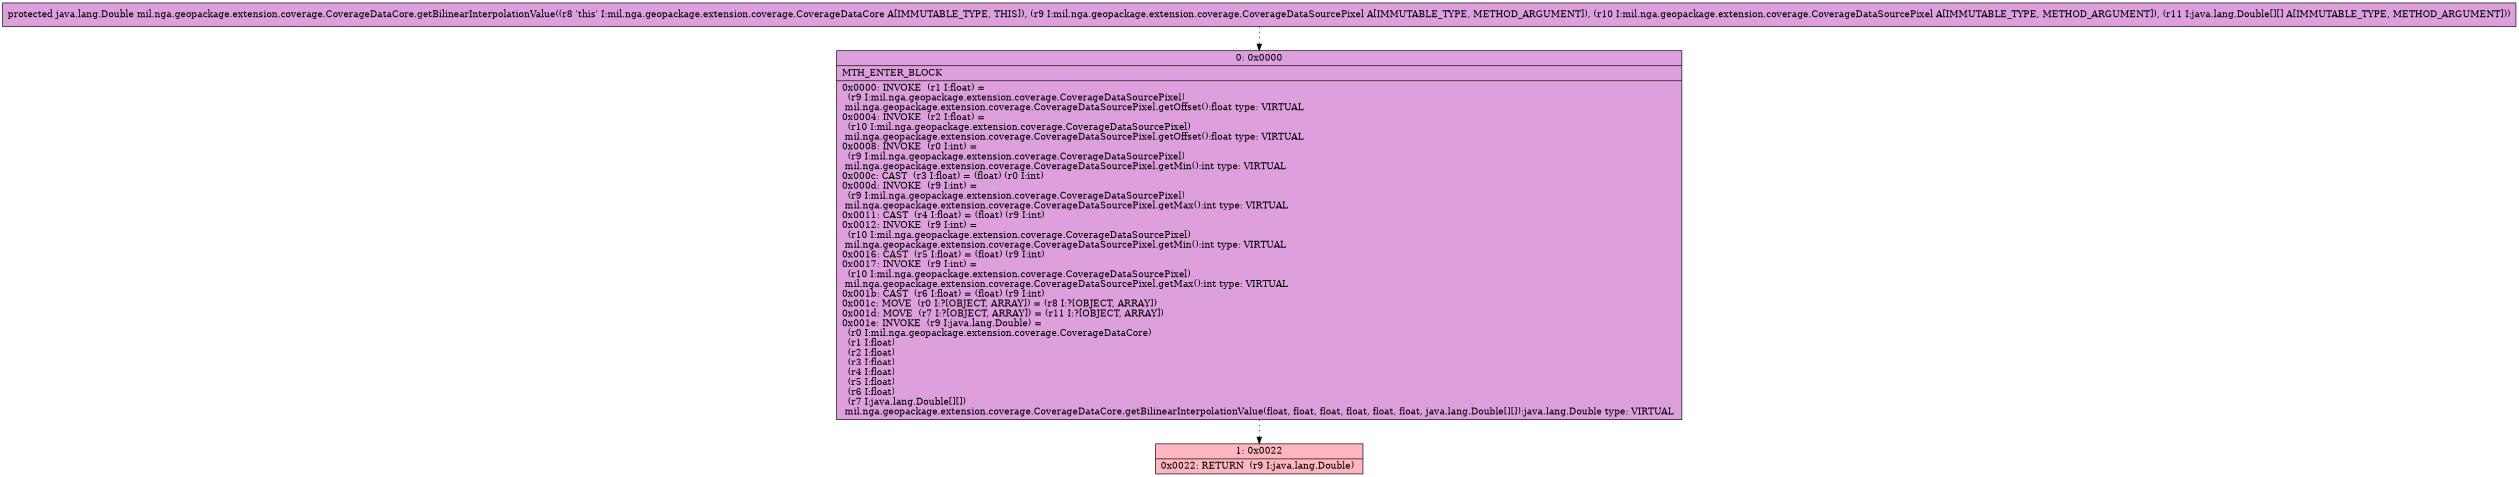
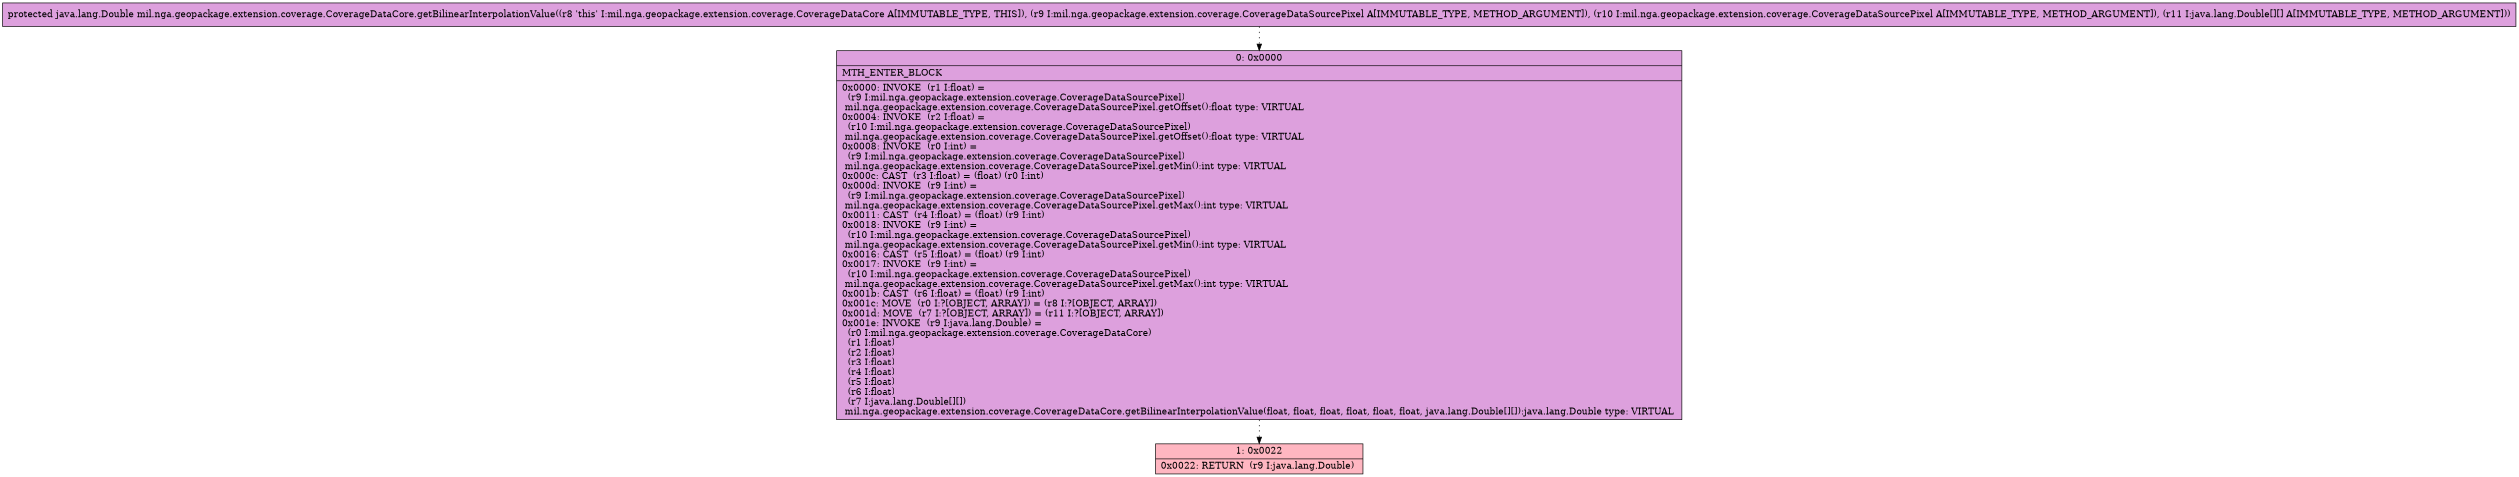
node "0: 0x0000": text "0x0012: INVOKE  (r9 I:int) =" -> "0x0018: INVOKE  (r9 I:int) ="
